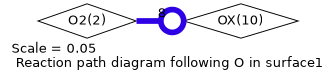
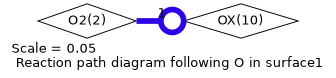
edge "O2(2)" -> "OX(10)": label " 8" -> " 1"
